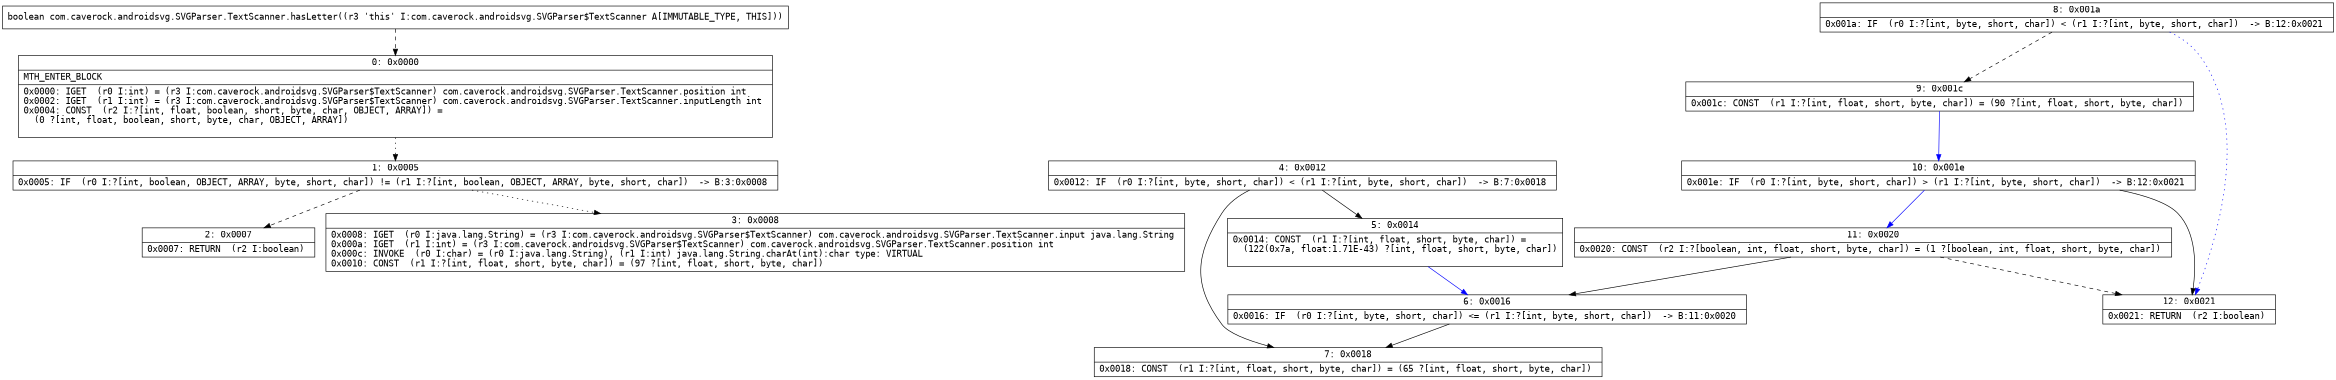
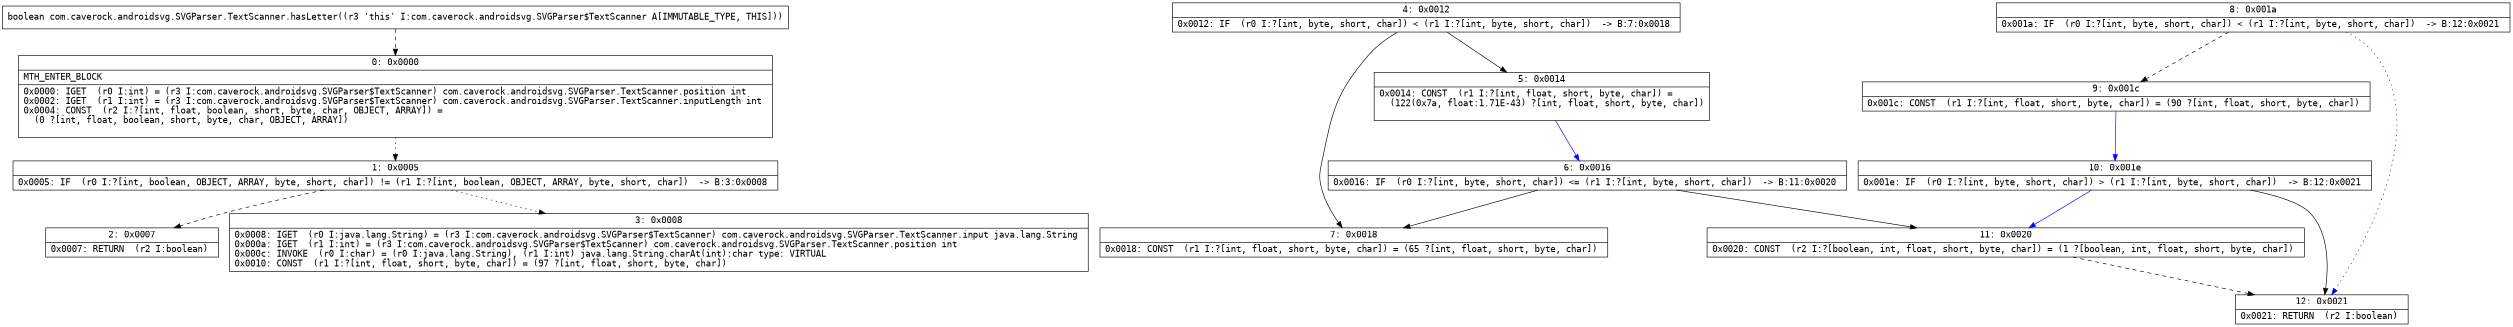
edge "11: 0x0020" -> "6: 0x0016": reversed
